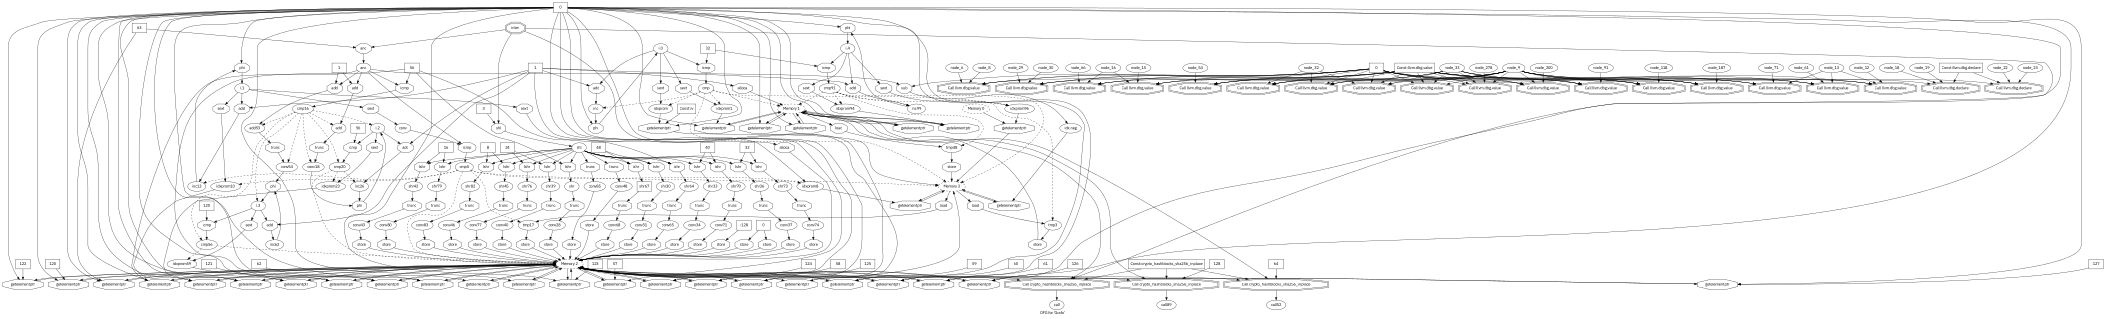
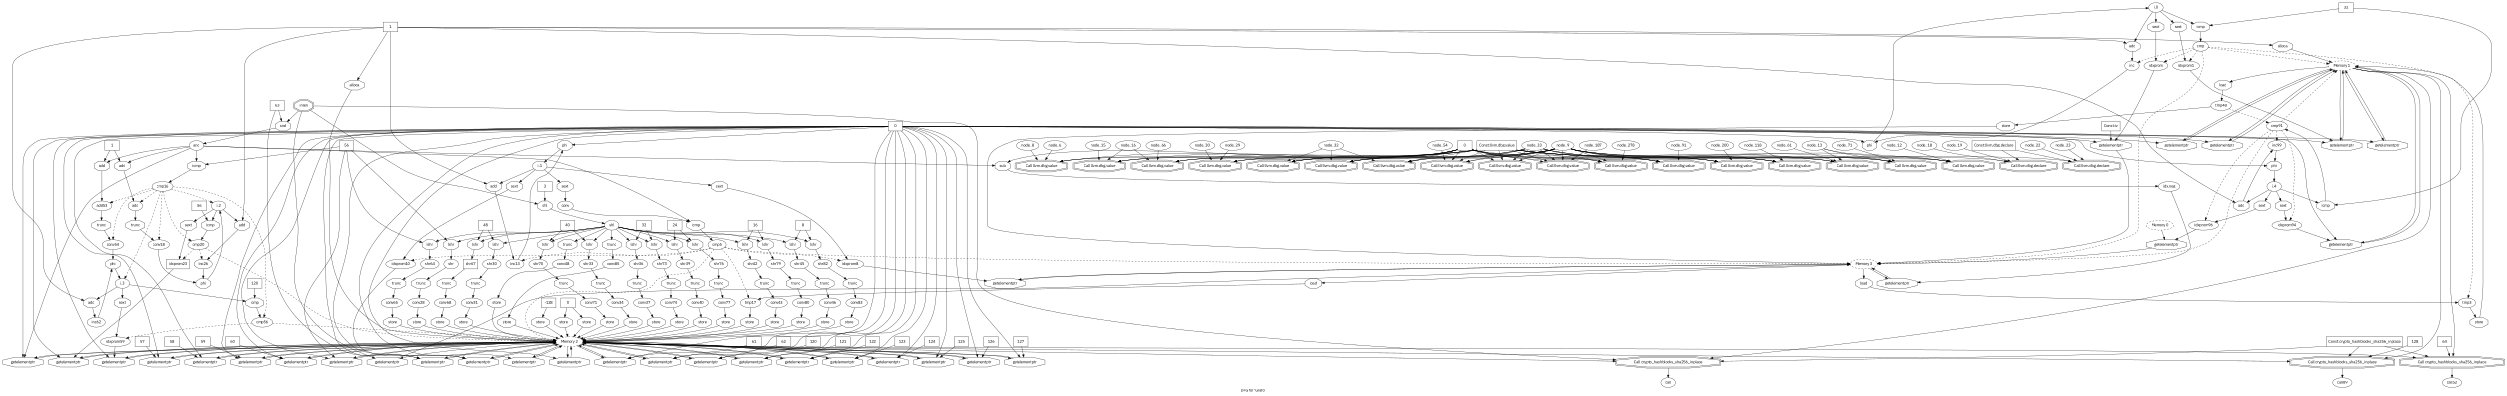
edge "cmp91" -> "tmp48": reversed
node "idxprom23": shape ellipse -> box
